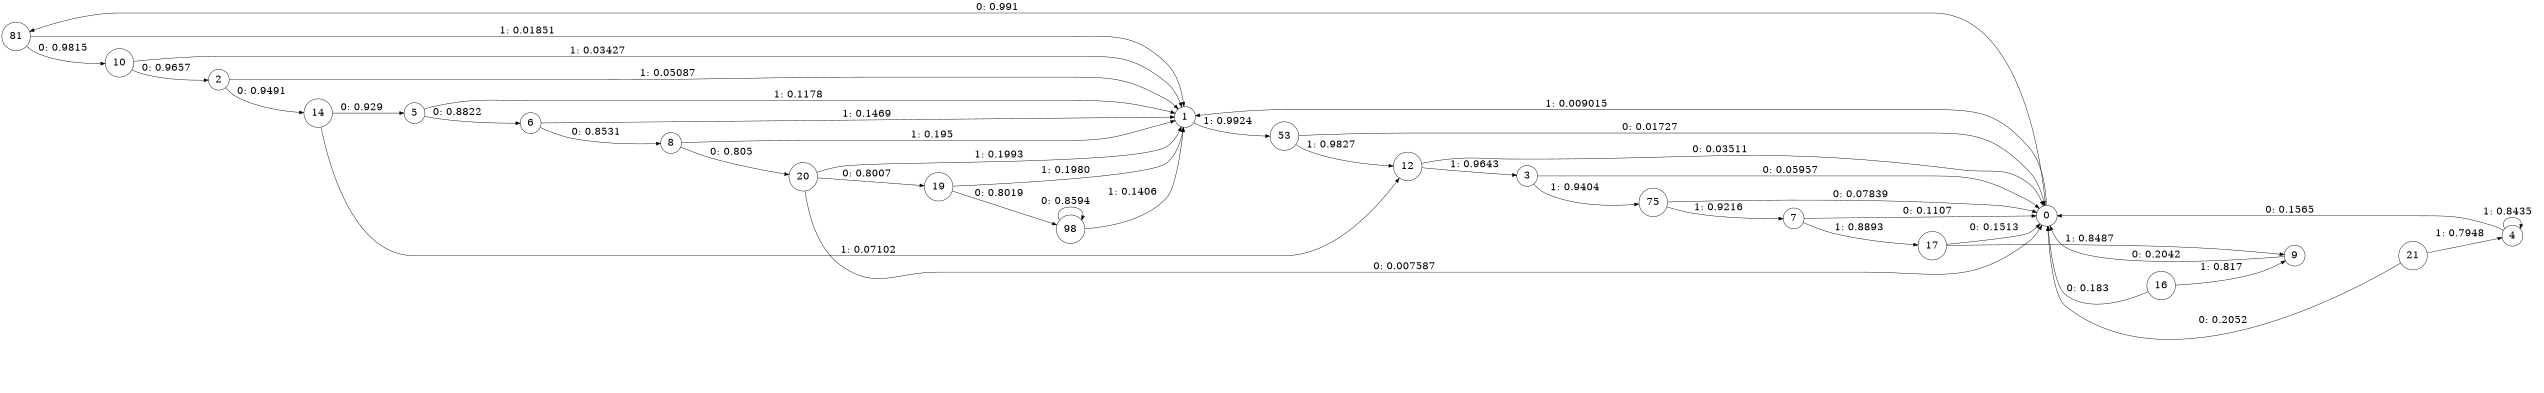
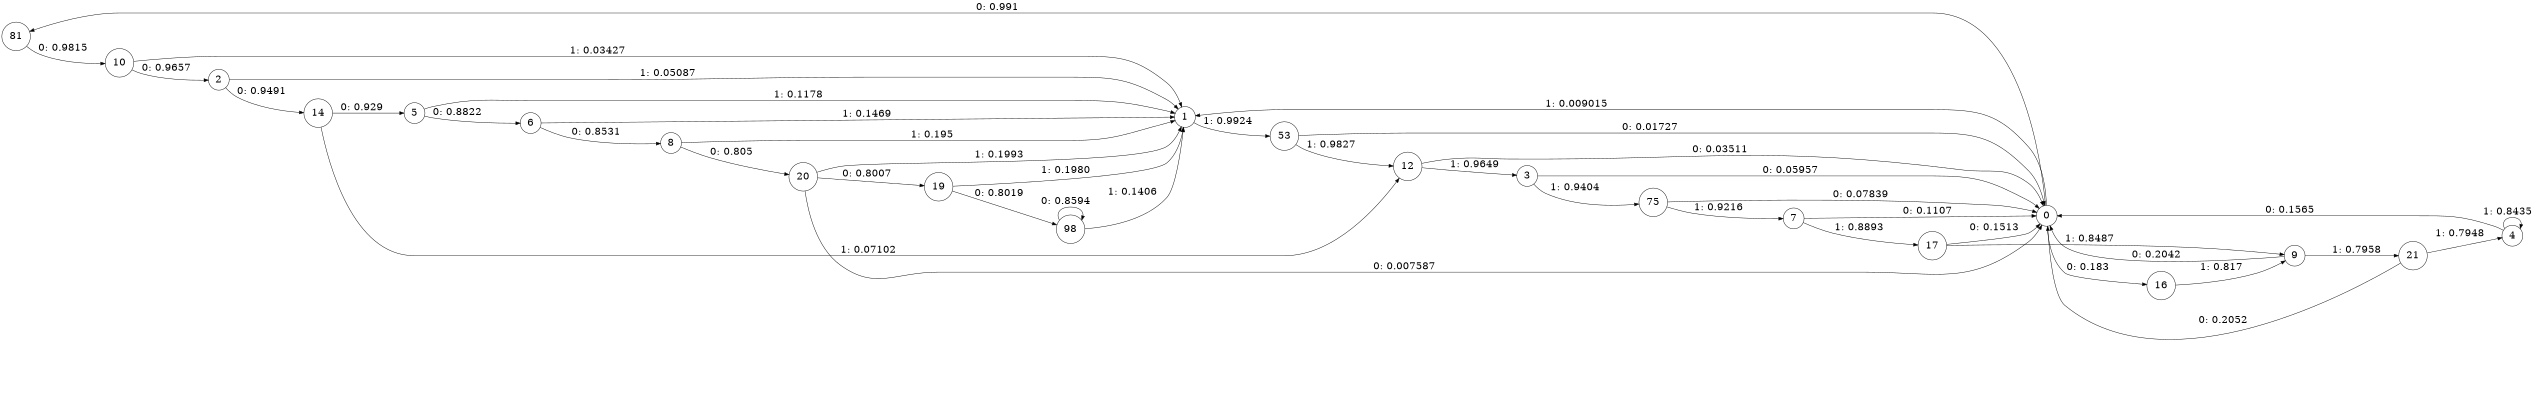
edge "81" -> "1": removed, label "1: 0.01851"
edge "12" -> "3": label "1: 0.9643   " -> "1: 0.9649   "
edge "9" -> "21": added, label "1: 0.7958"
edge "16" -> "0": reversed
